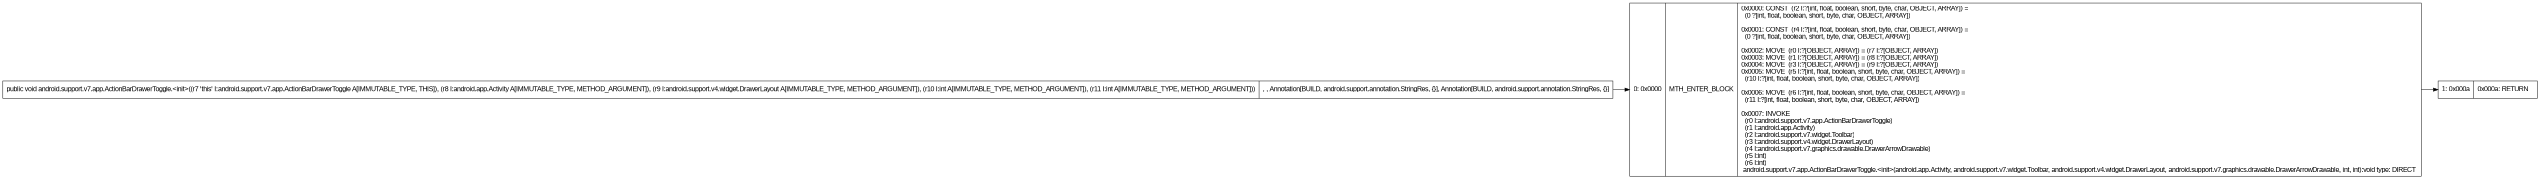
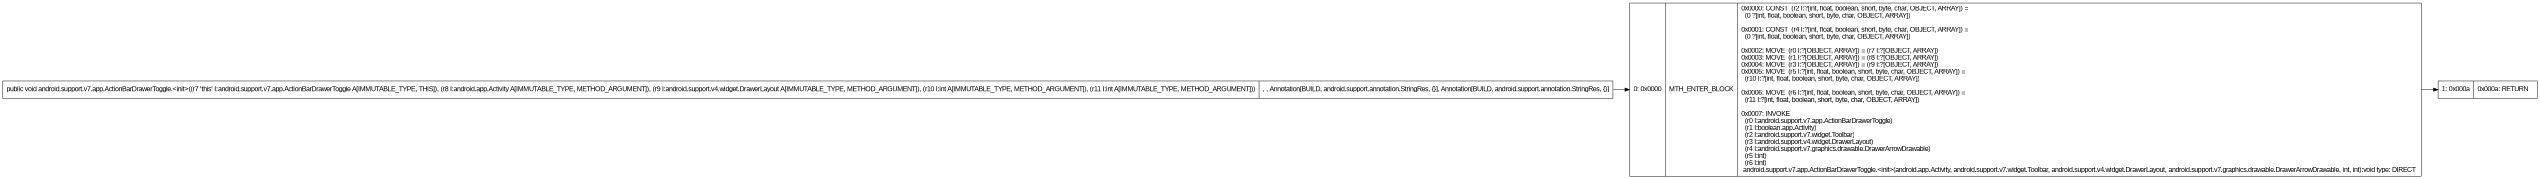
node "0: 0x0000": text "(r1 I:android.app.Activity)" -> "(r1 I:boolean.app.Activity)"
